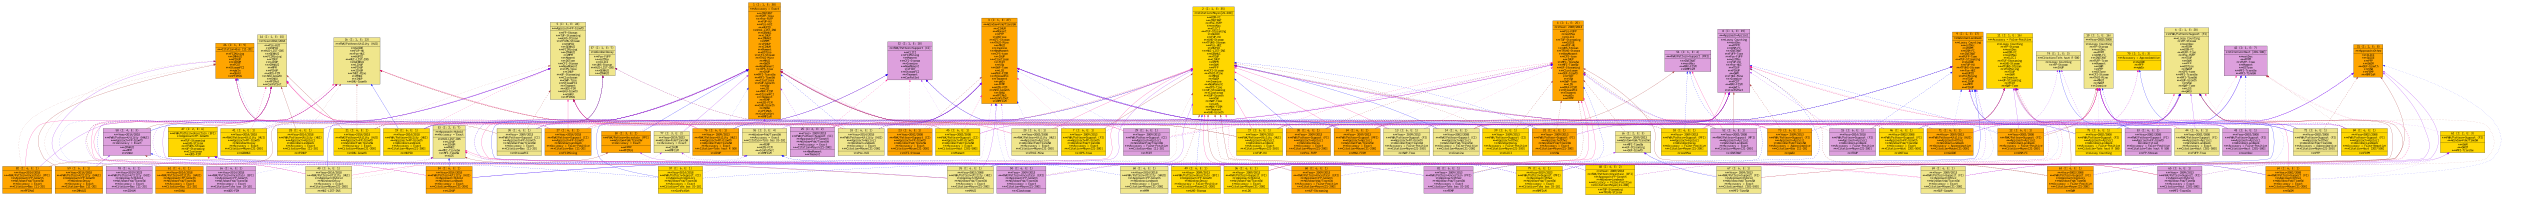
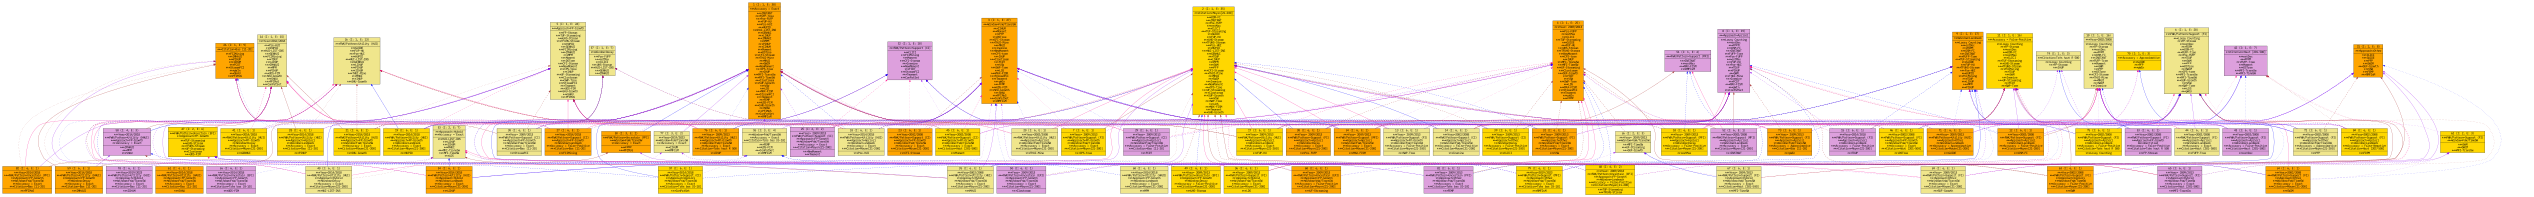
edge "52 (I: 6, E: 1)" -> "4 (I: 1, E: 25)": now "48 (I: 6, E: 2)" -> "4 (I: 1, E: 25)"
edge "39 (I: 6, E: 1)" -> "10 (I: 1, E: 16)": now "39 (I: 6, E: 1)" -> "11 (I: 1, E: 16)"
